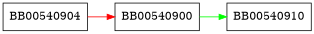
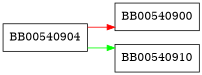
edge "BB00540900" -> "BB00540910": now "BB00540904" -> "BB00540910"
